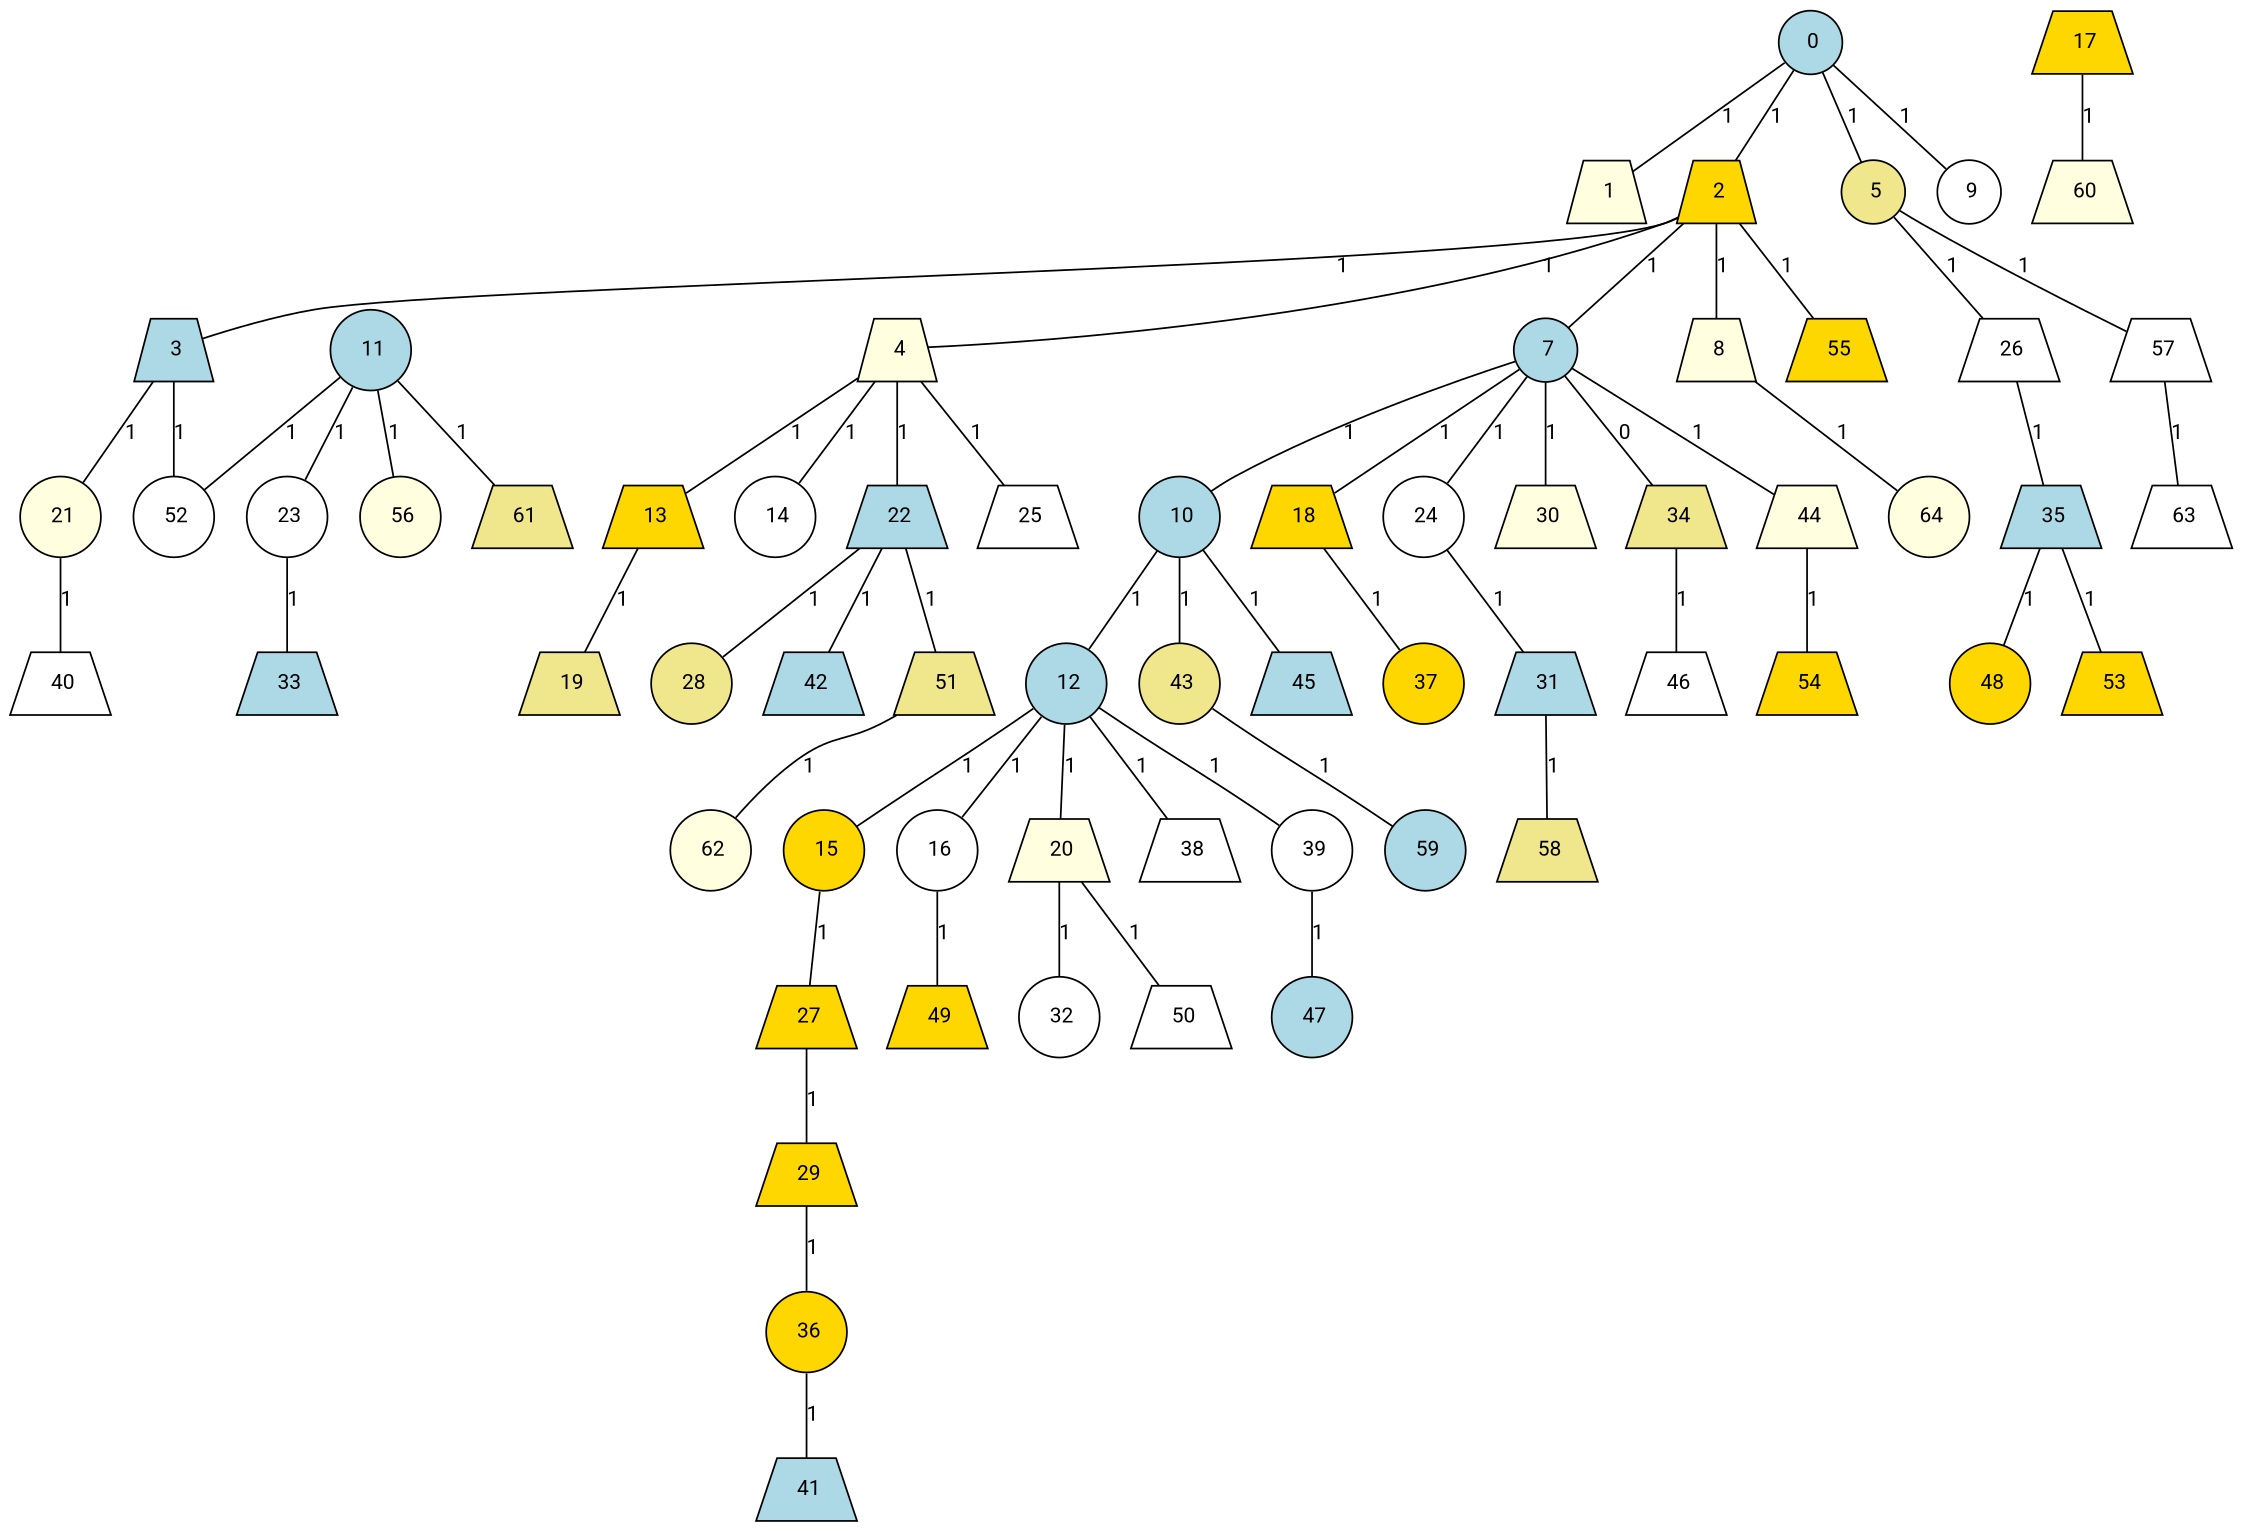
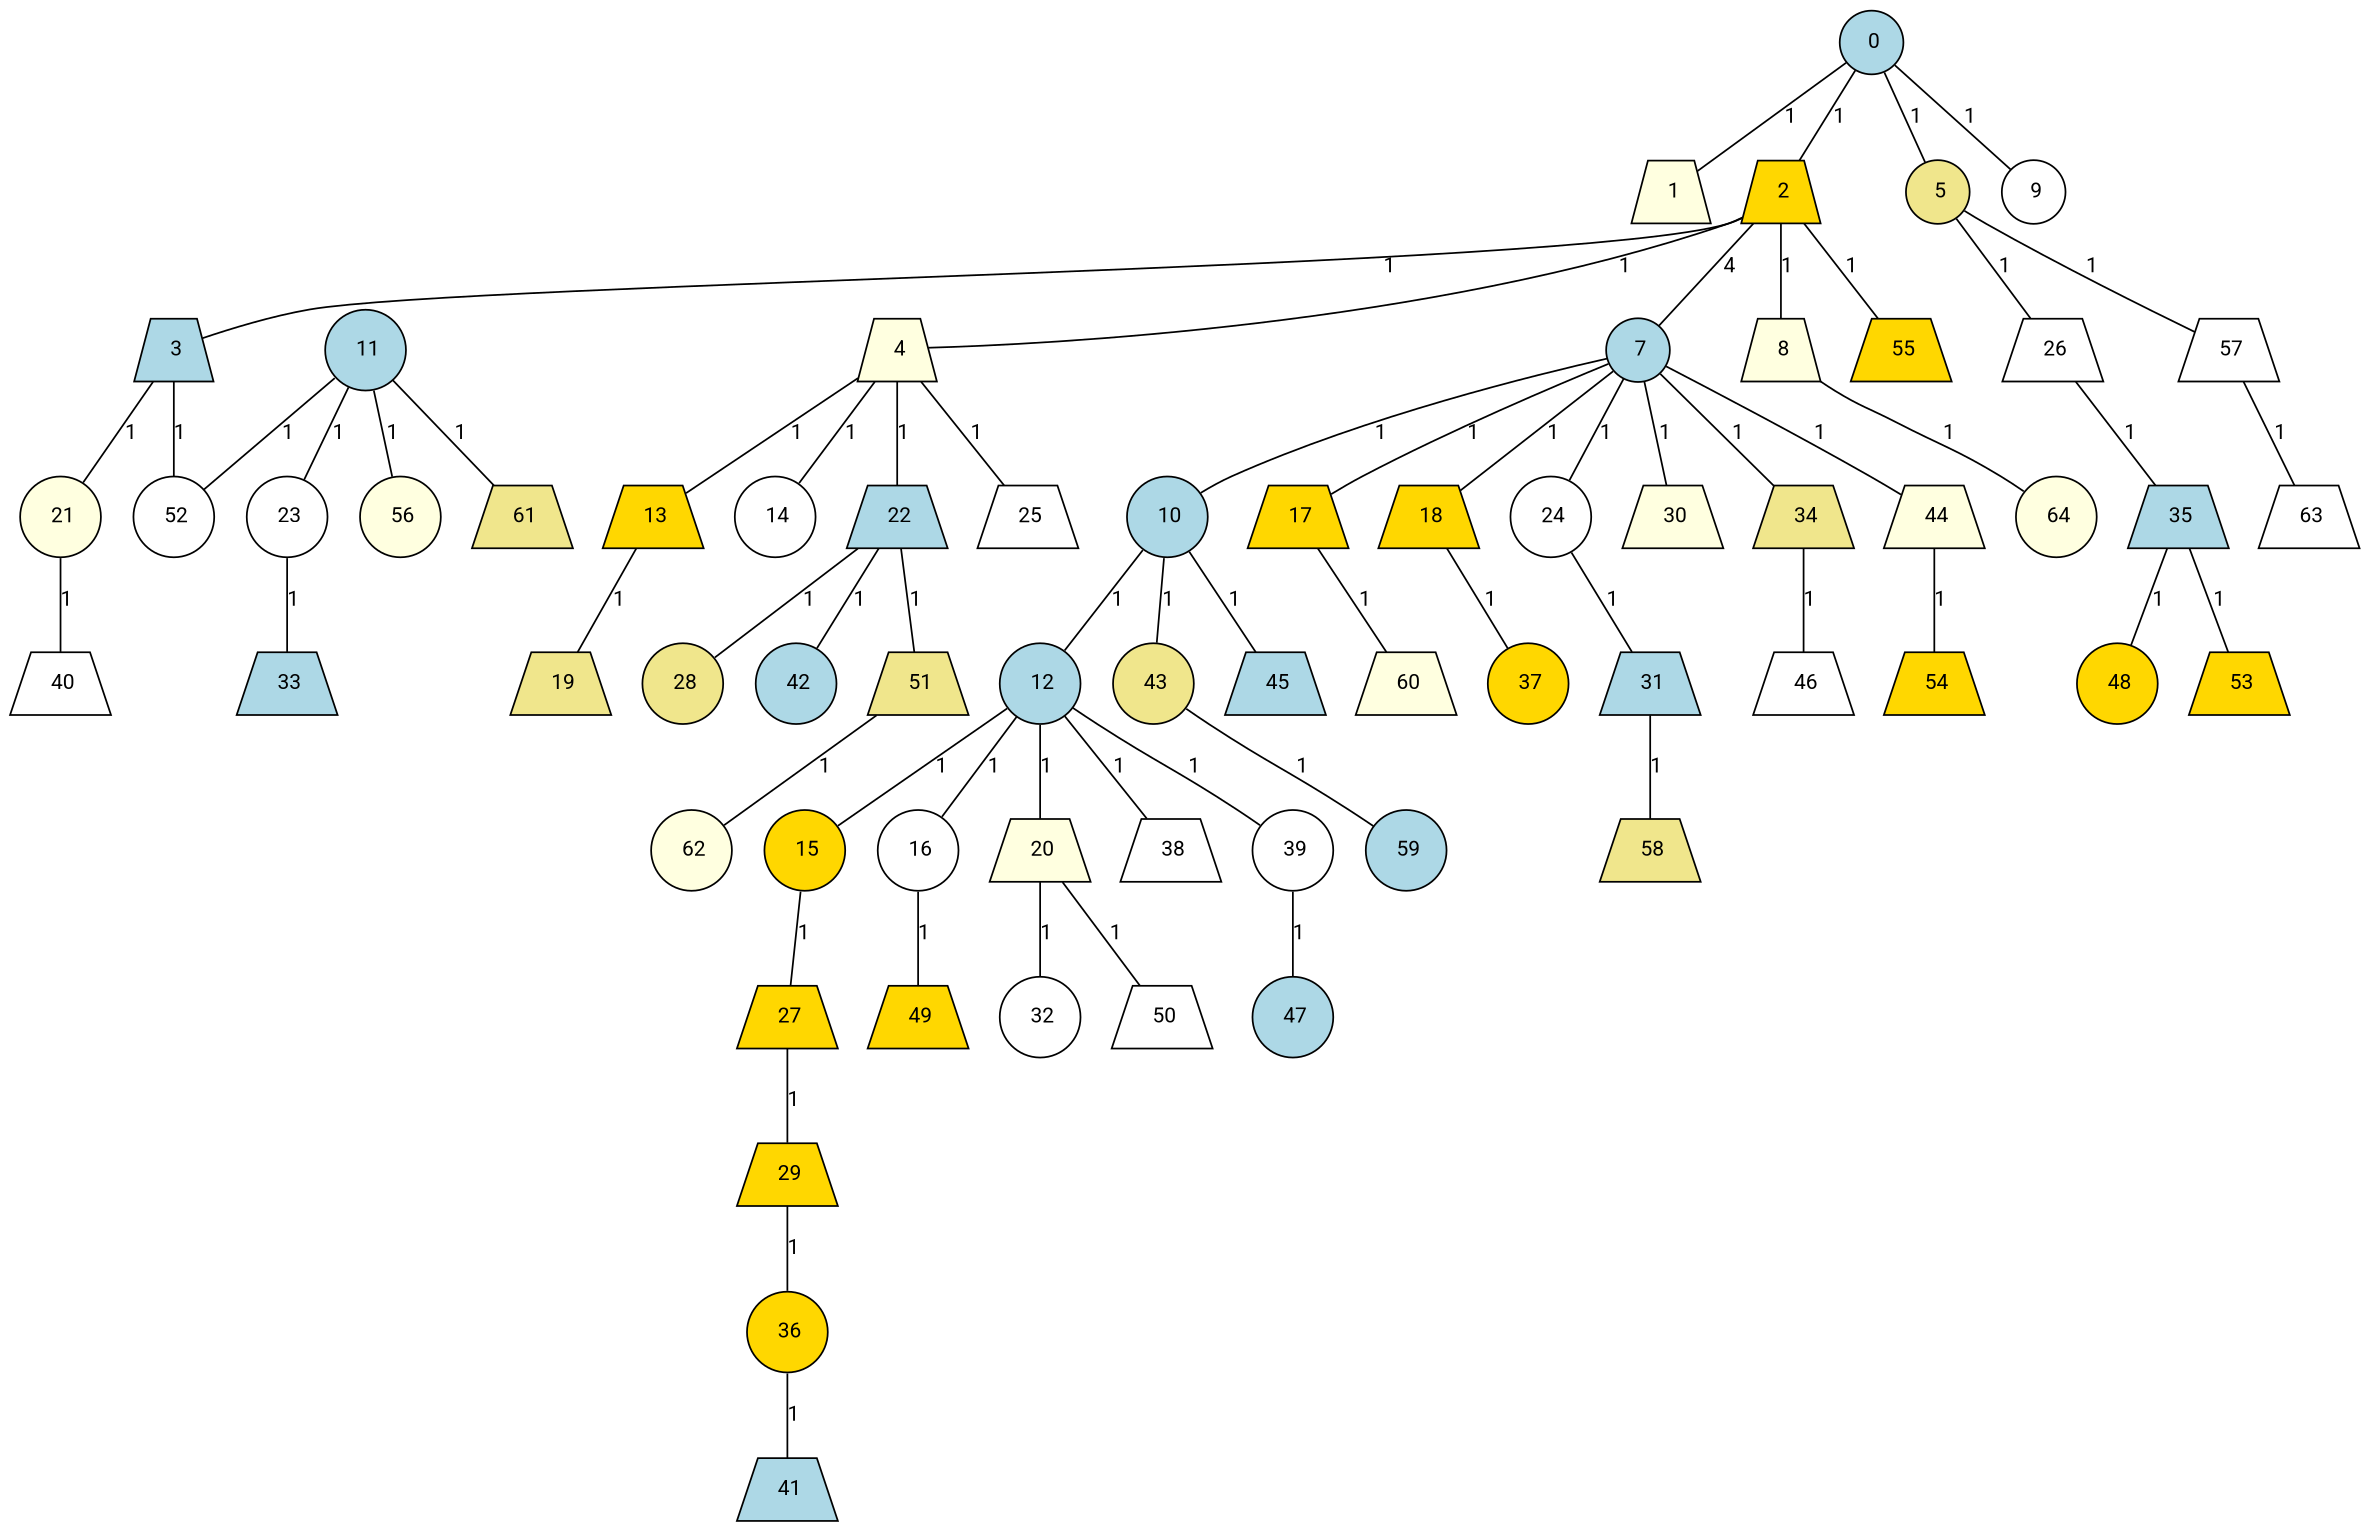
edge "2" -- "7": label "1" -> "4"
edge "7" -- "17": added, label "1"
edge "7" -- "34": label "0" -> "1"
node "42": shape trapezium -> circle
